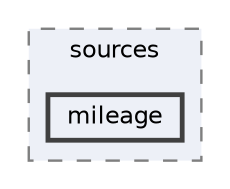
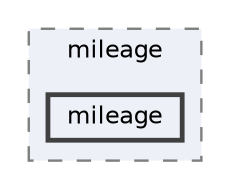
cluster "sources": label "sources" -> "mileage"
